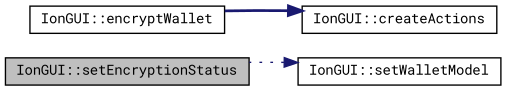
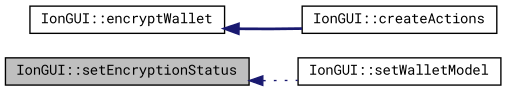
edge "IonGUI::encryptWallet" -> "IonGUI::createActions": reversed
edge "IonGUI::setEncryptionStatus" -> "IonGUI::setWalletModel": reversed
